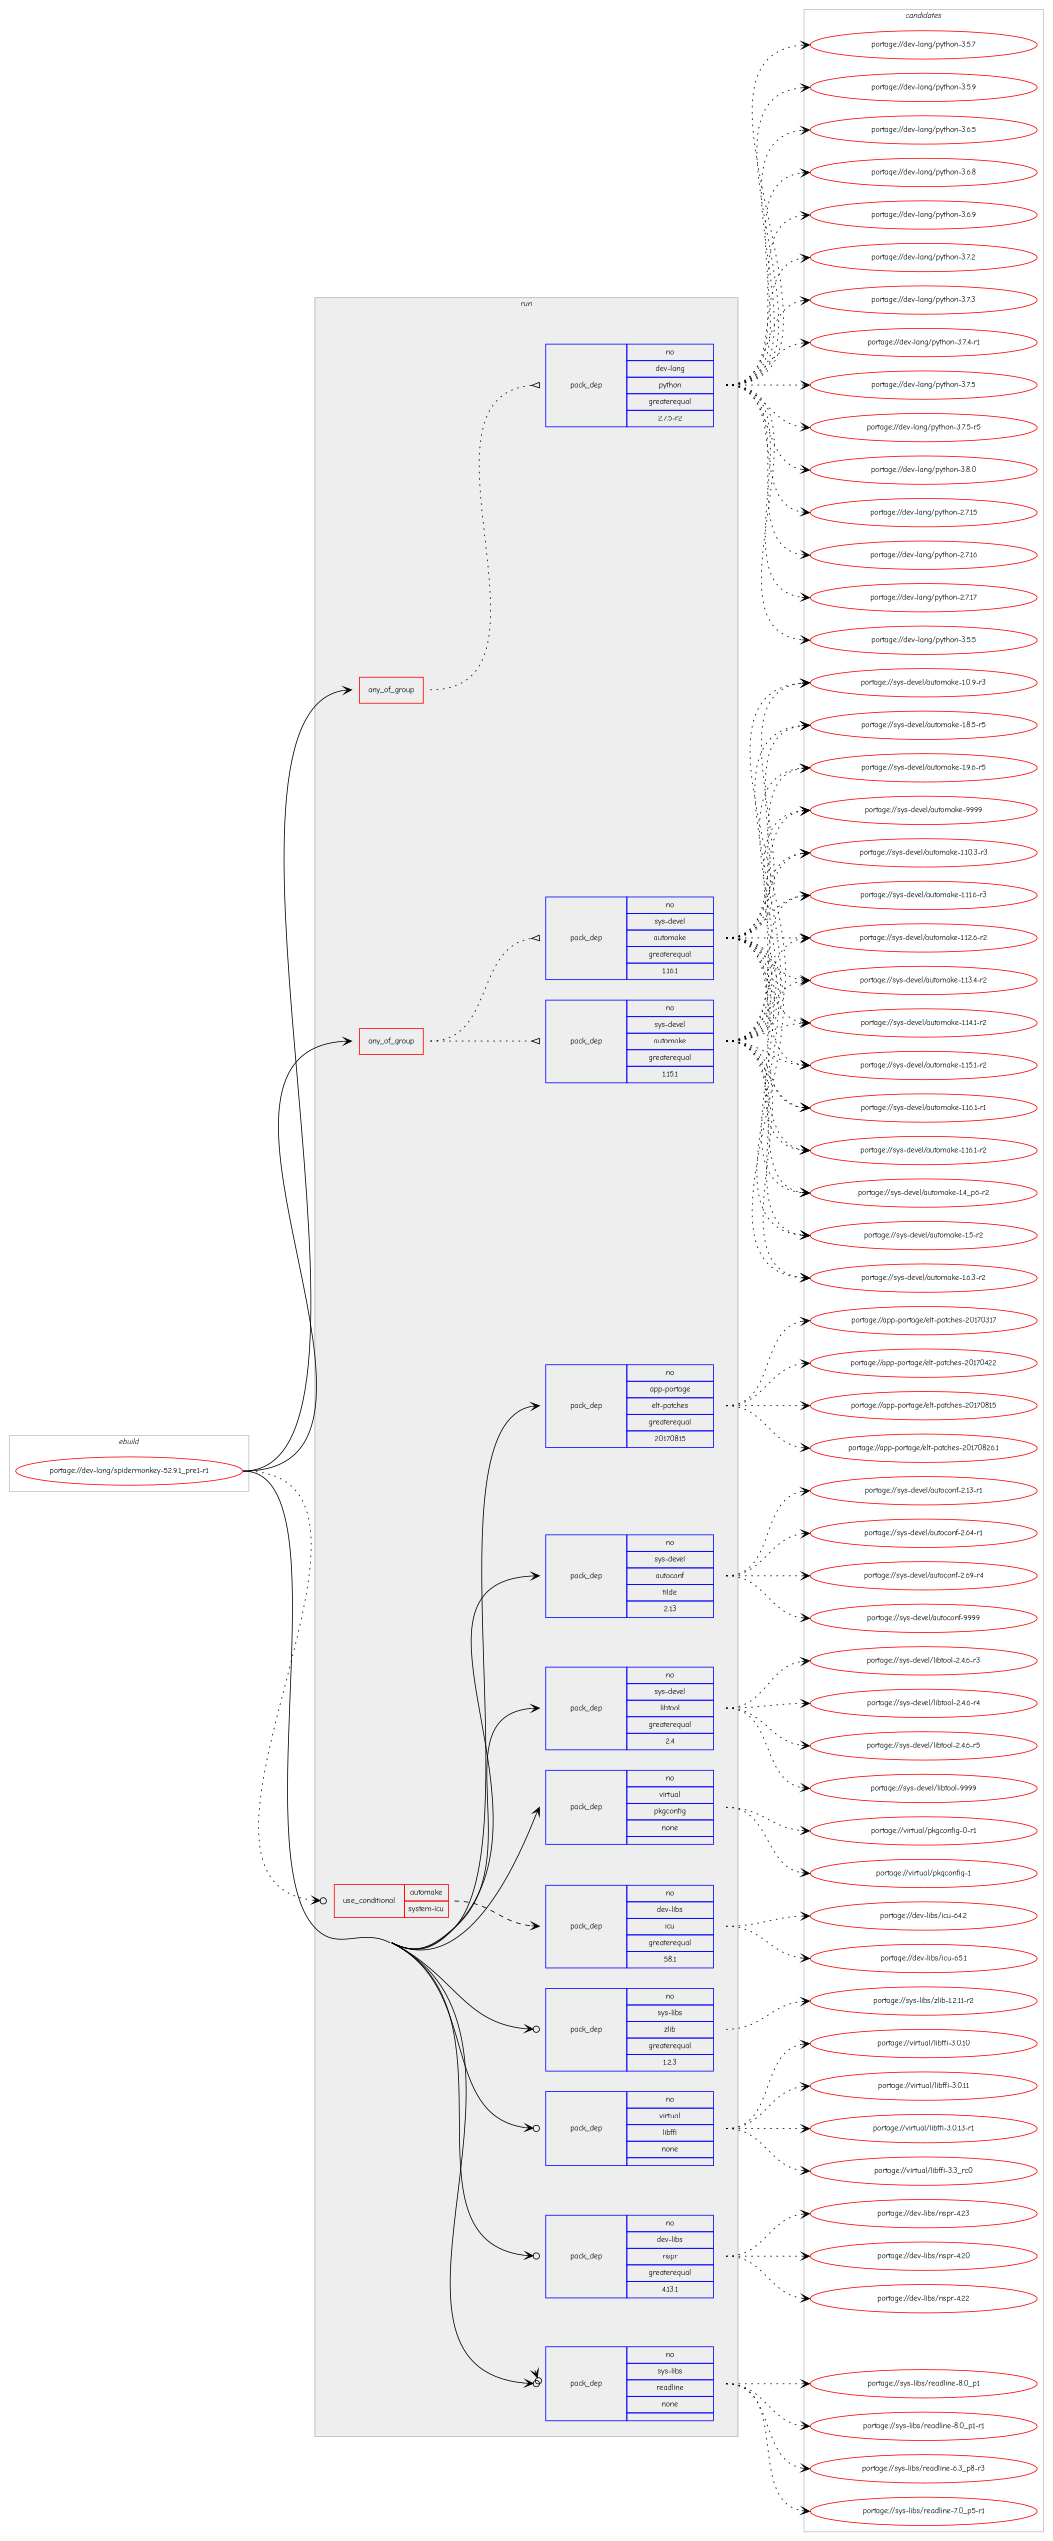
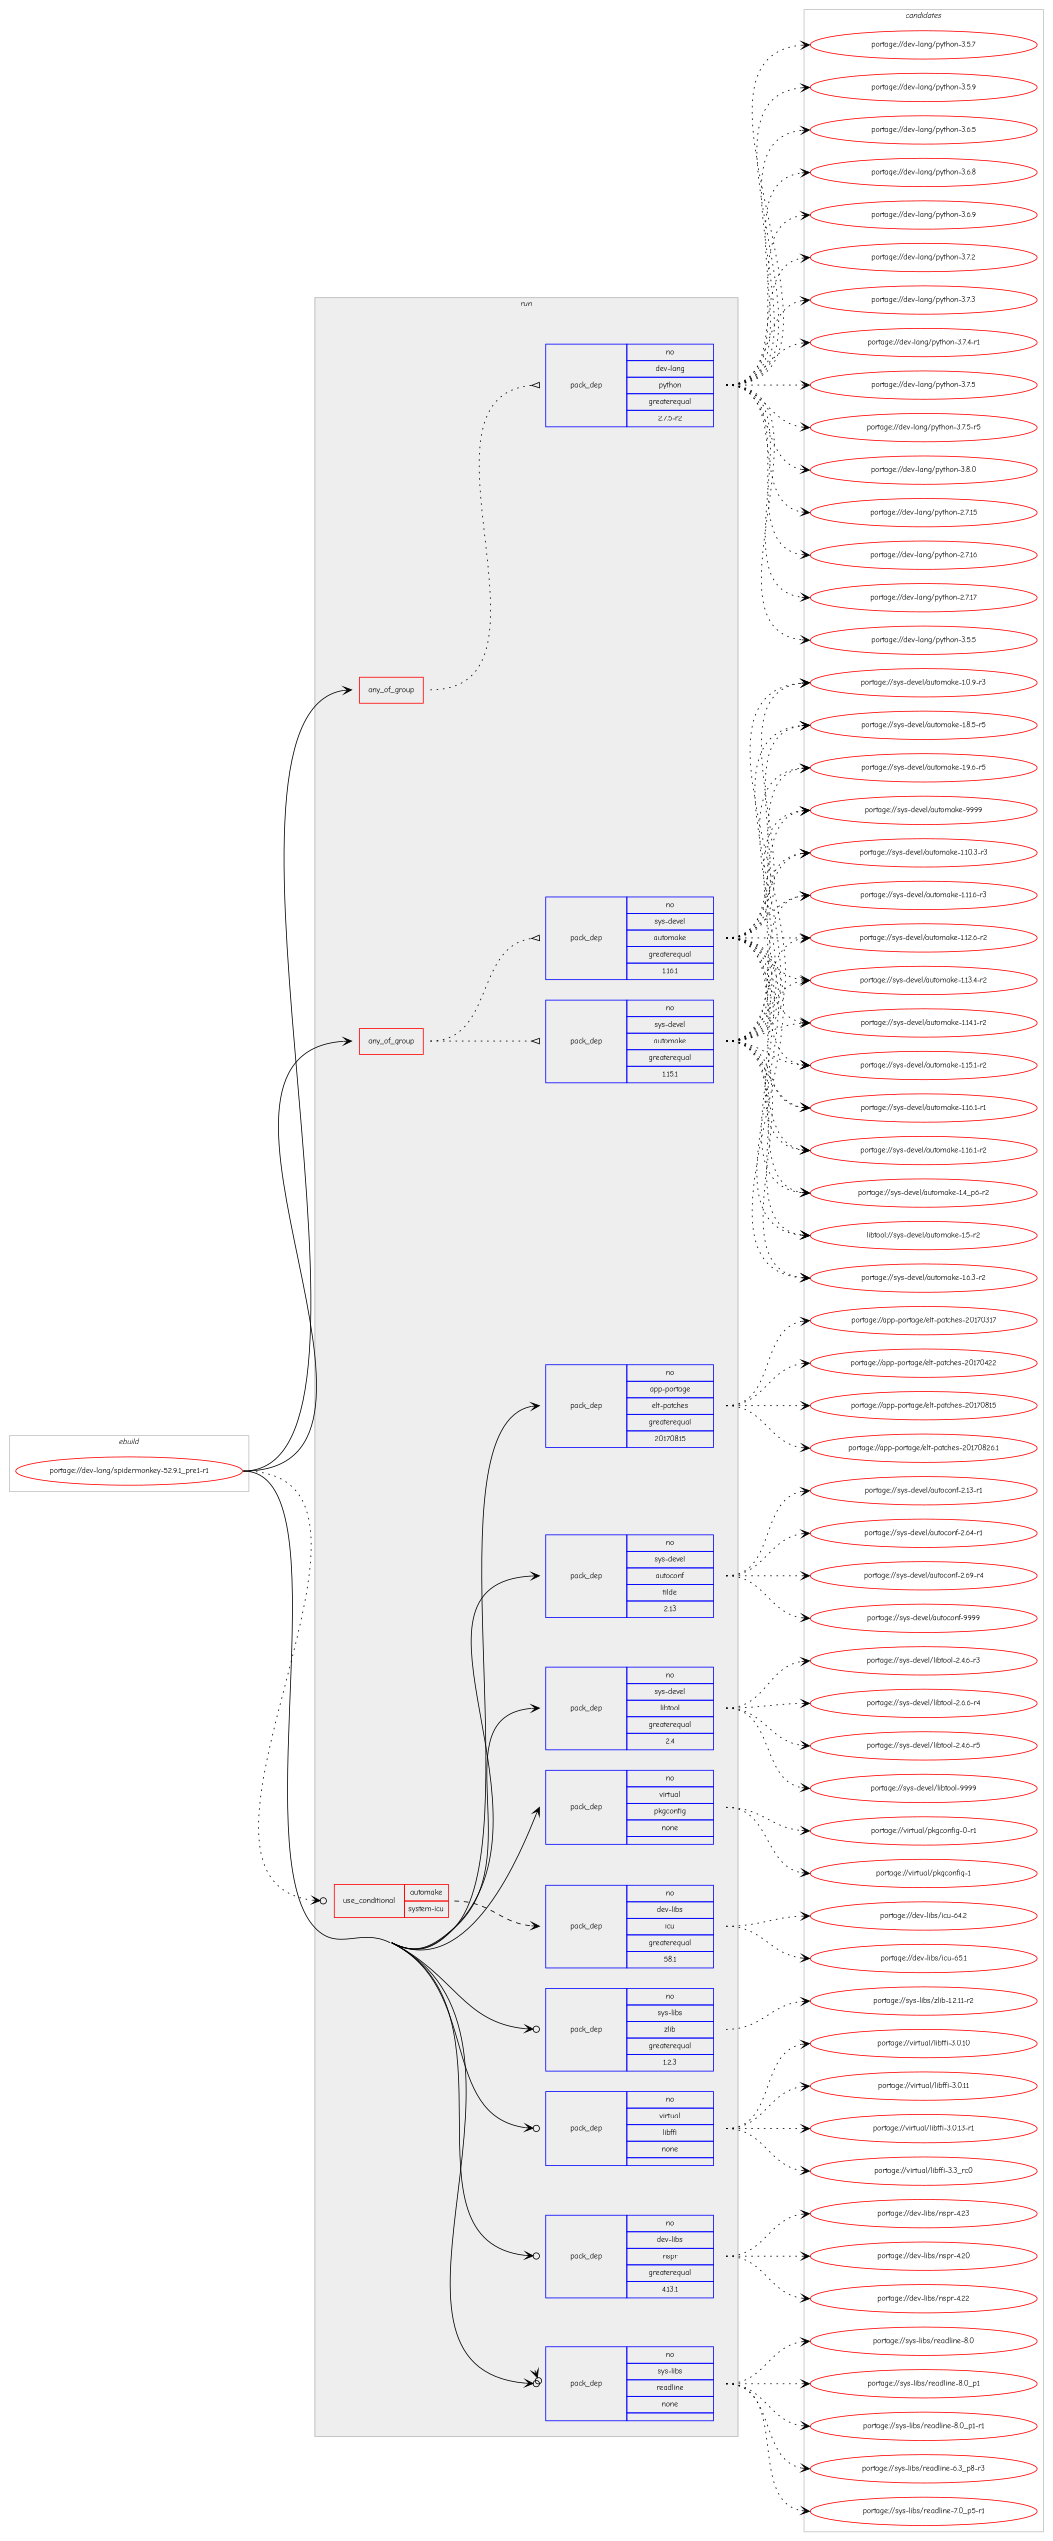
node "portage://sys-devel/automake-1.5-r2": label "portage://sys-devel/automake-1.5-r2" -> "libtool://sys-devel/automake-1.5-r2"
node "portage://sys-devel/libtool-2.4.6-r4": label "portage://sys-devel/libtool-2.4.6-r4" -> "portage://sys-devel/libtool-2.6.6-r4"
node "portage://sys-libs/readline-8.0": added
